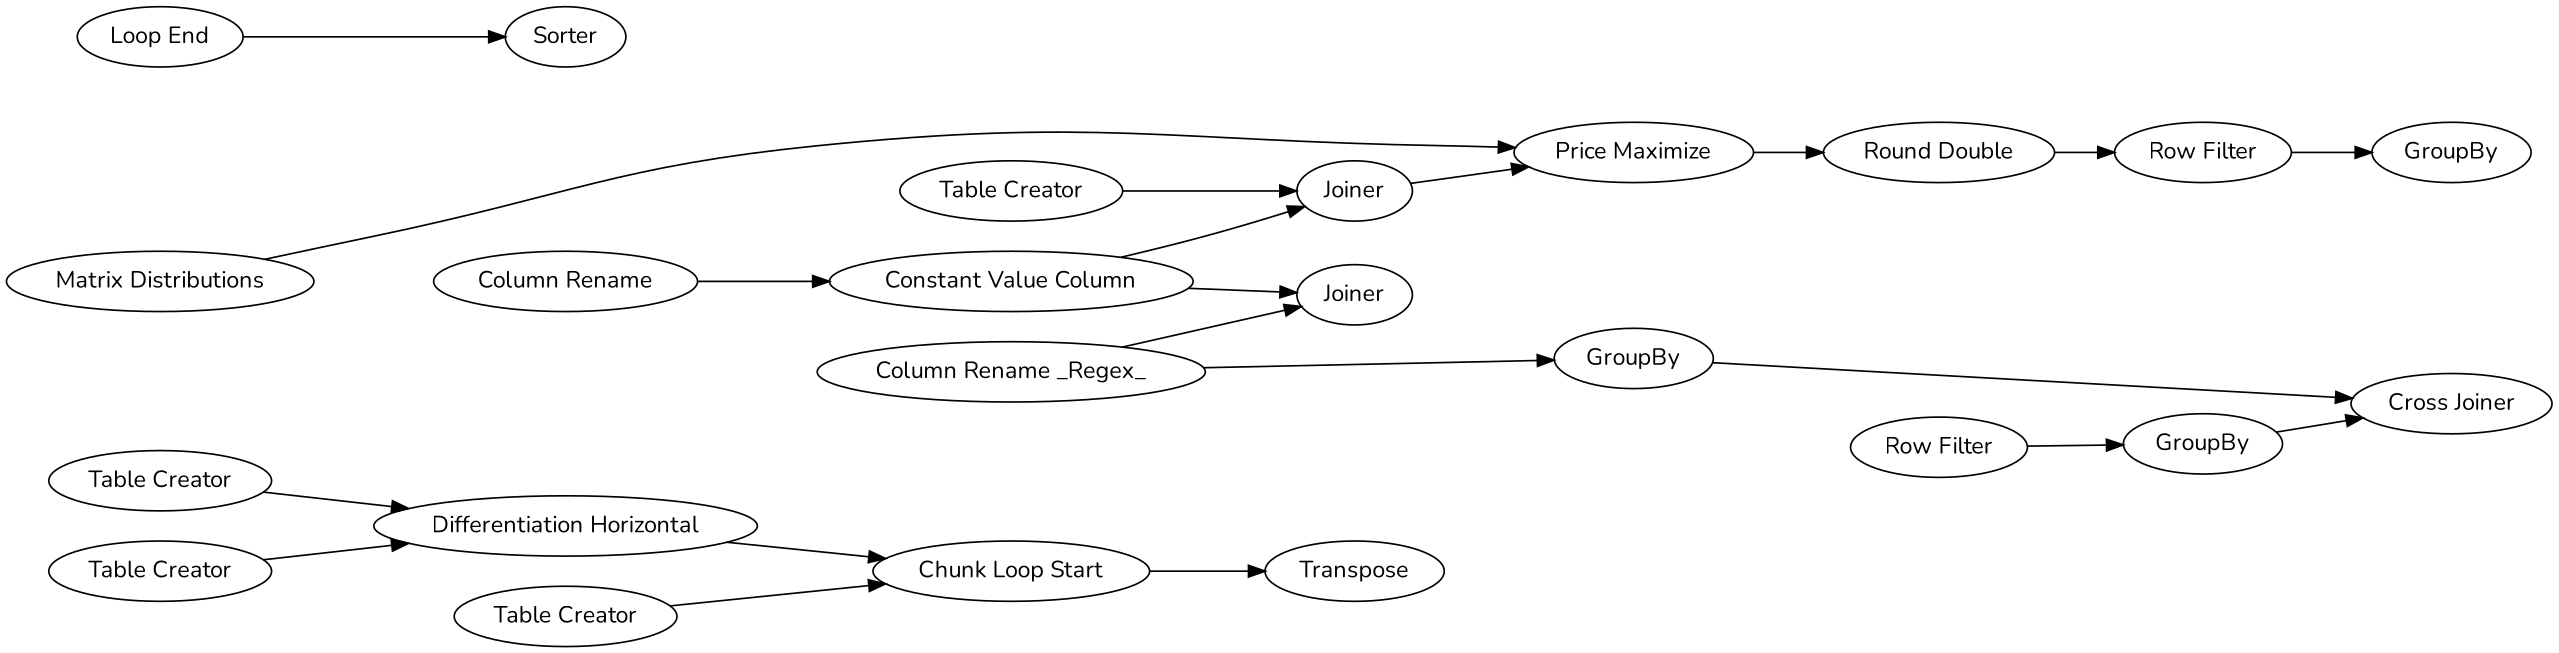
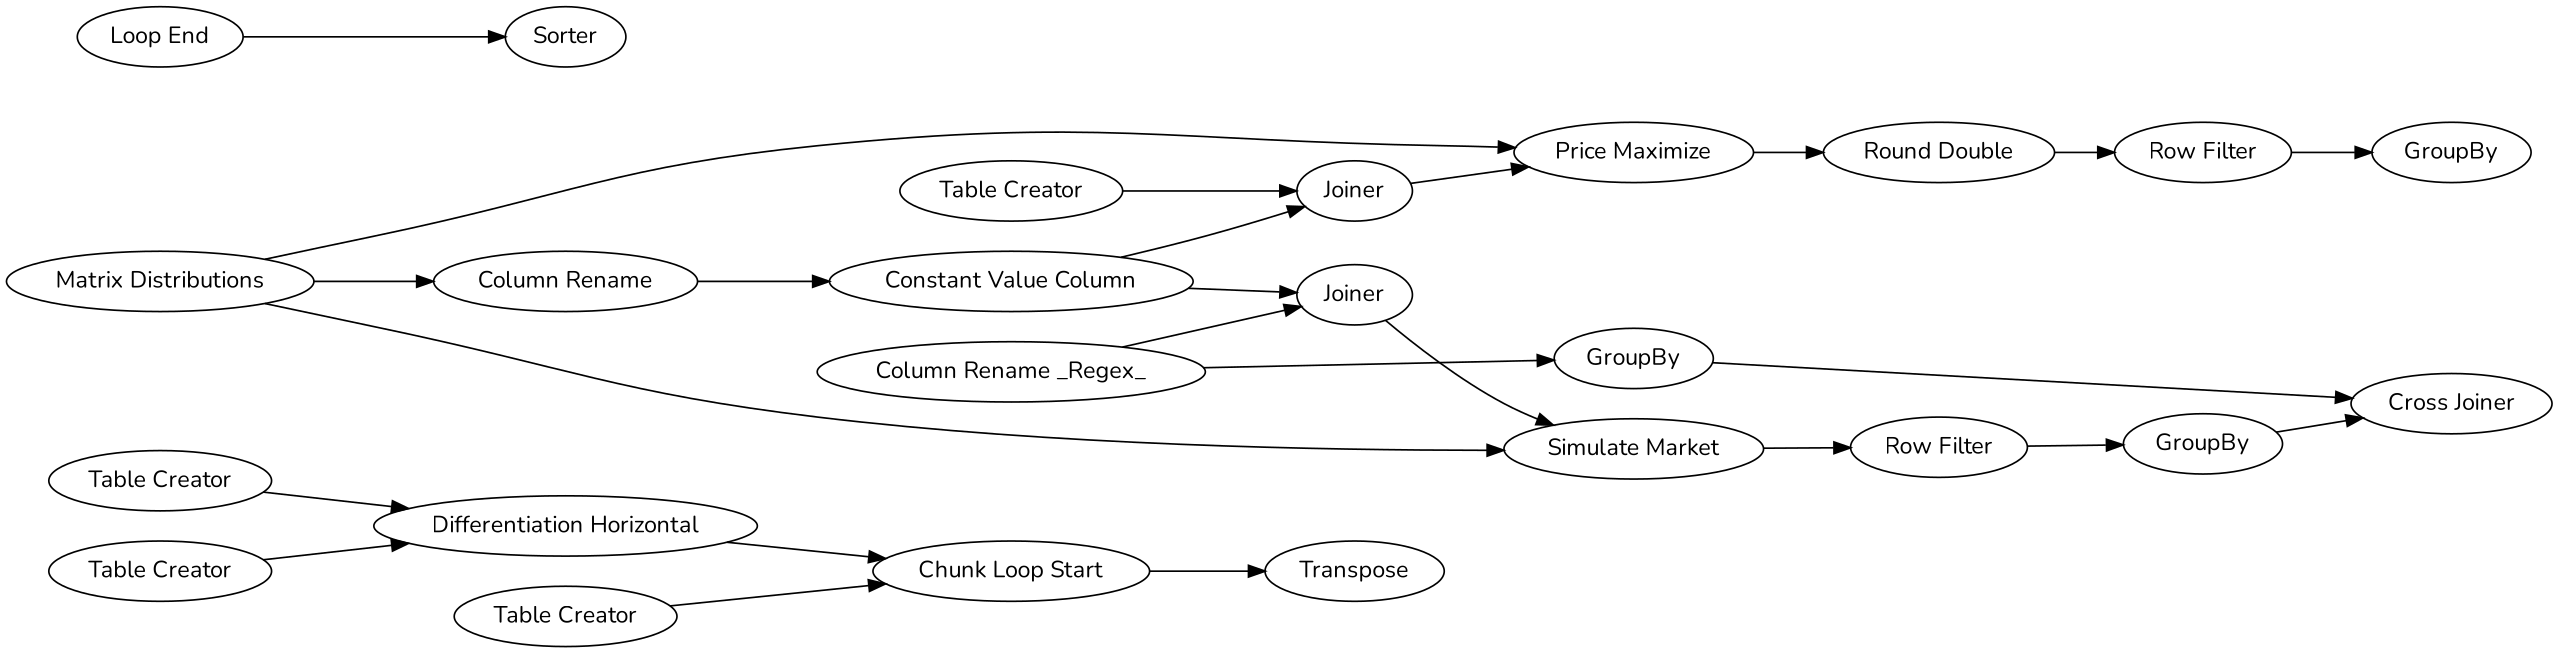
edge "Matrix Distributions" -> "Column Rename": added
node "Simulate Market": added
